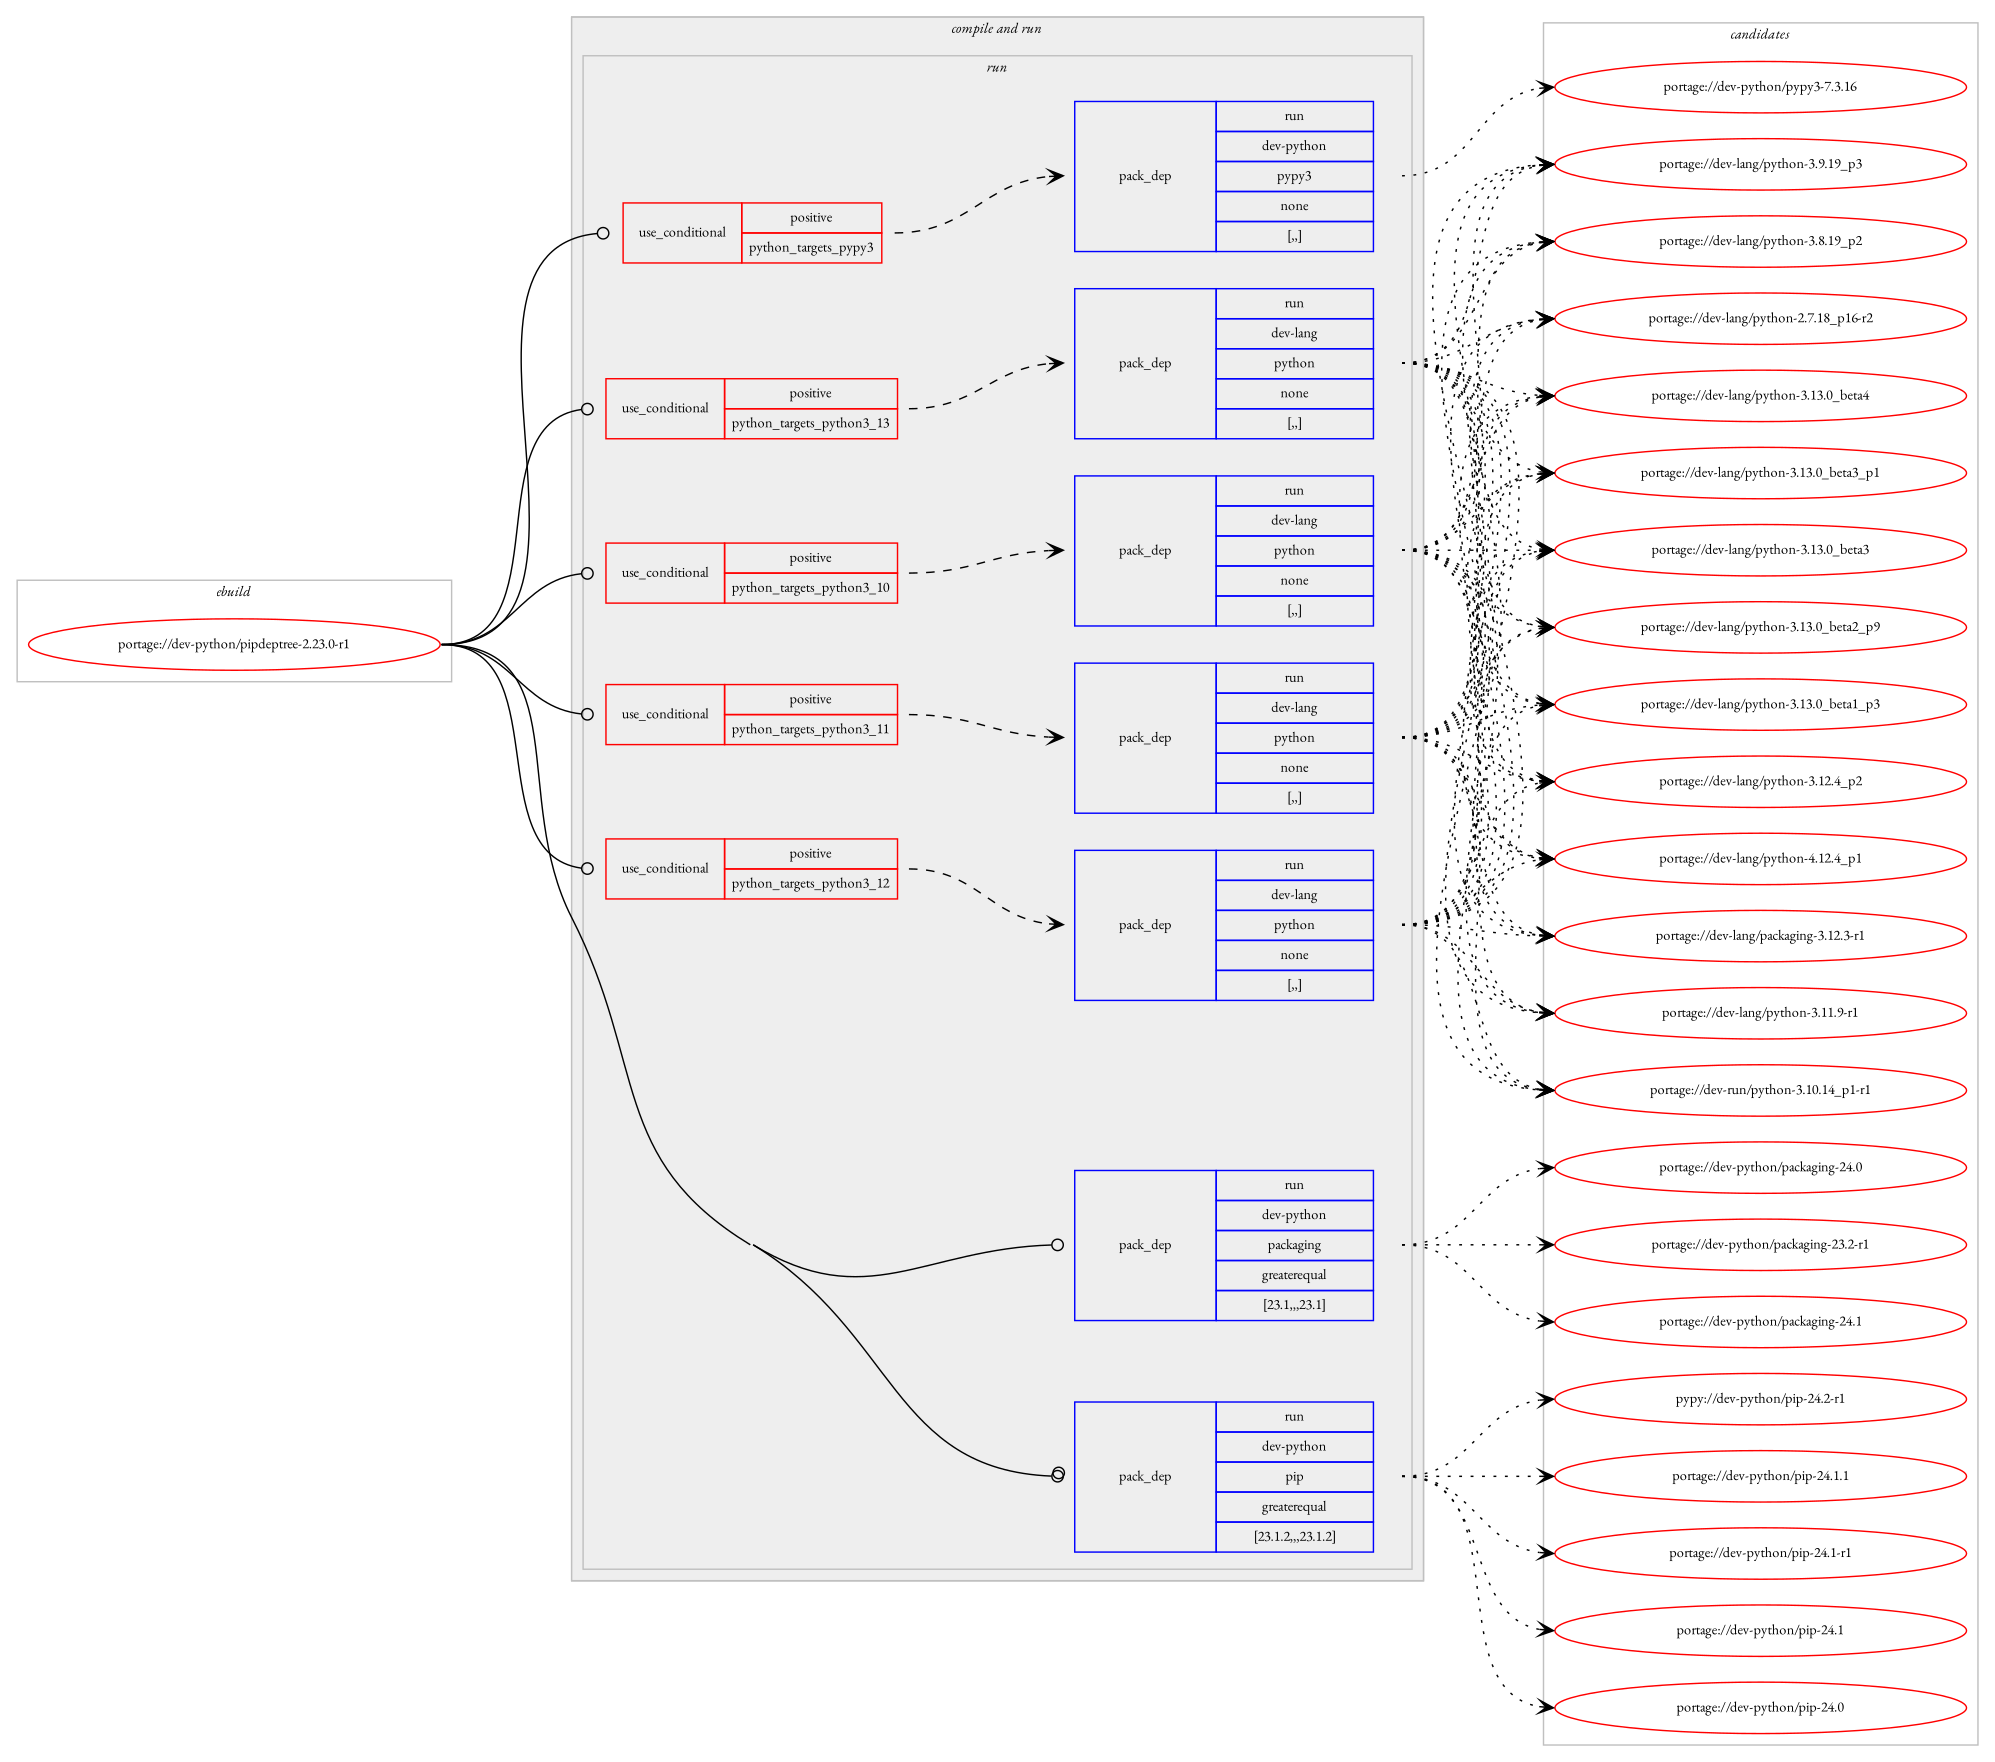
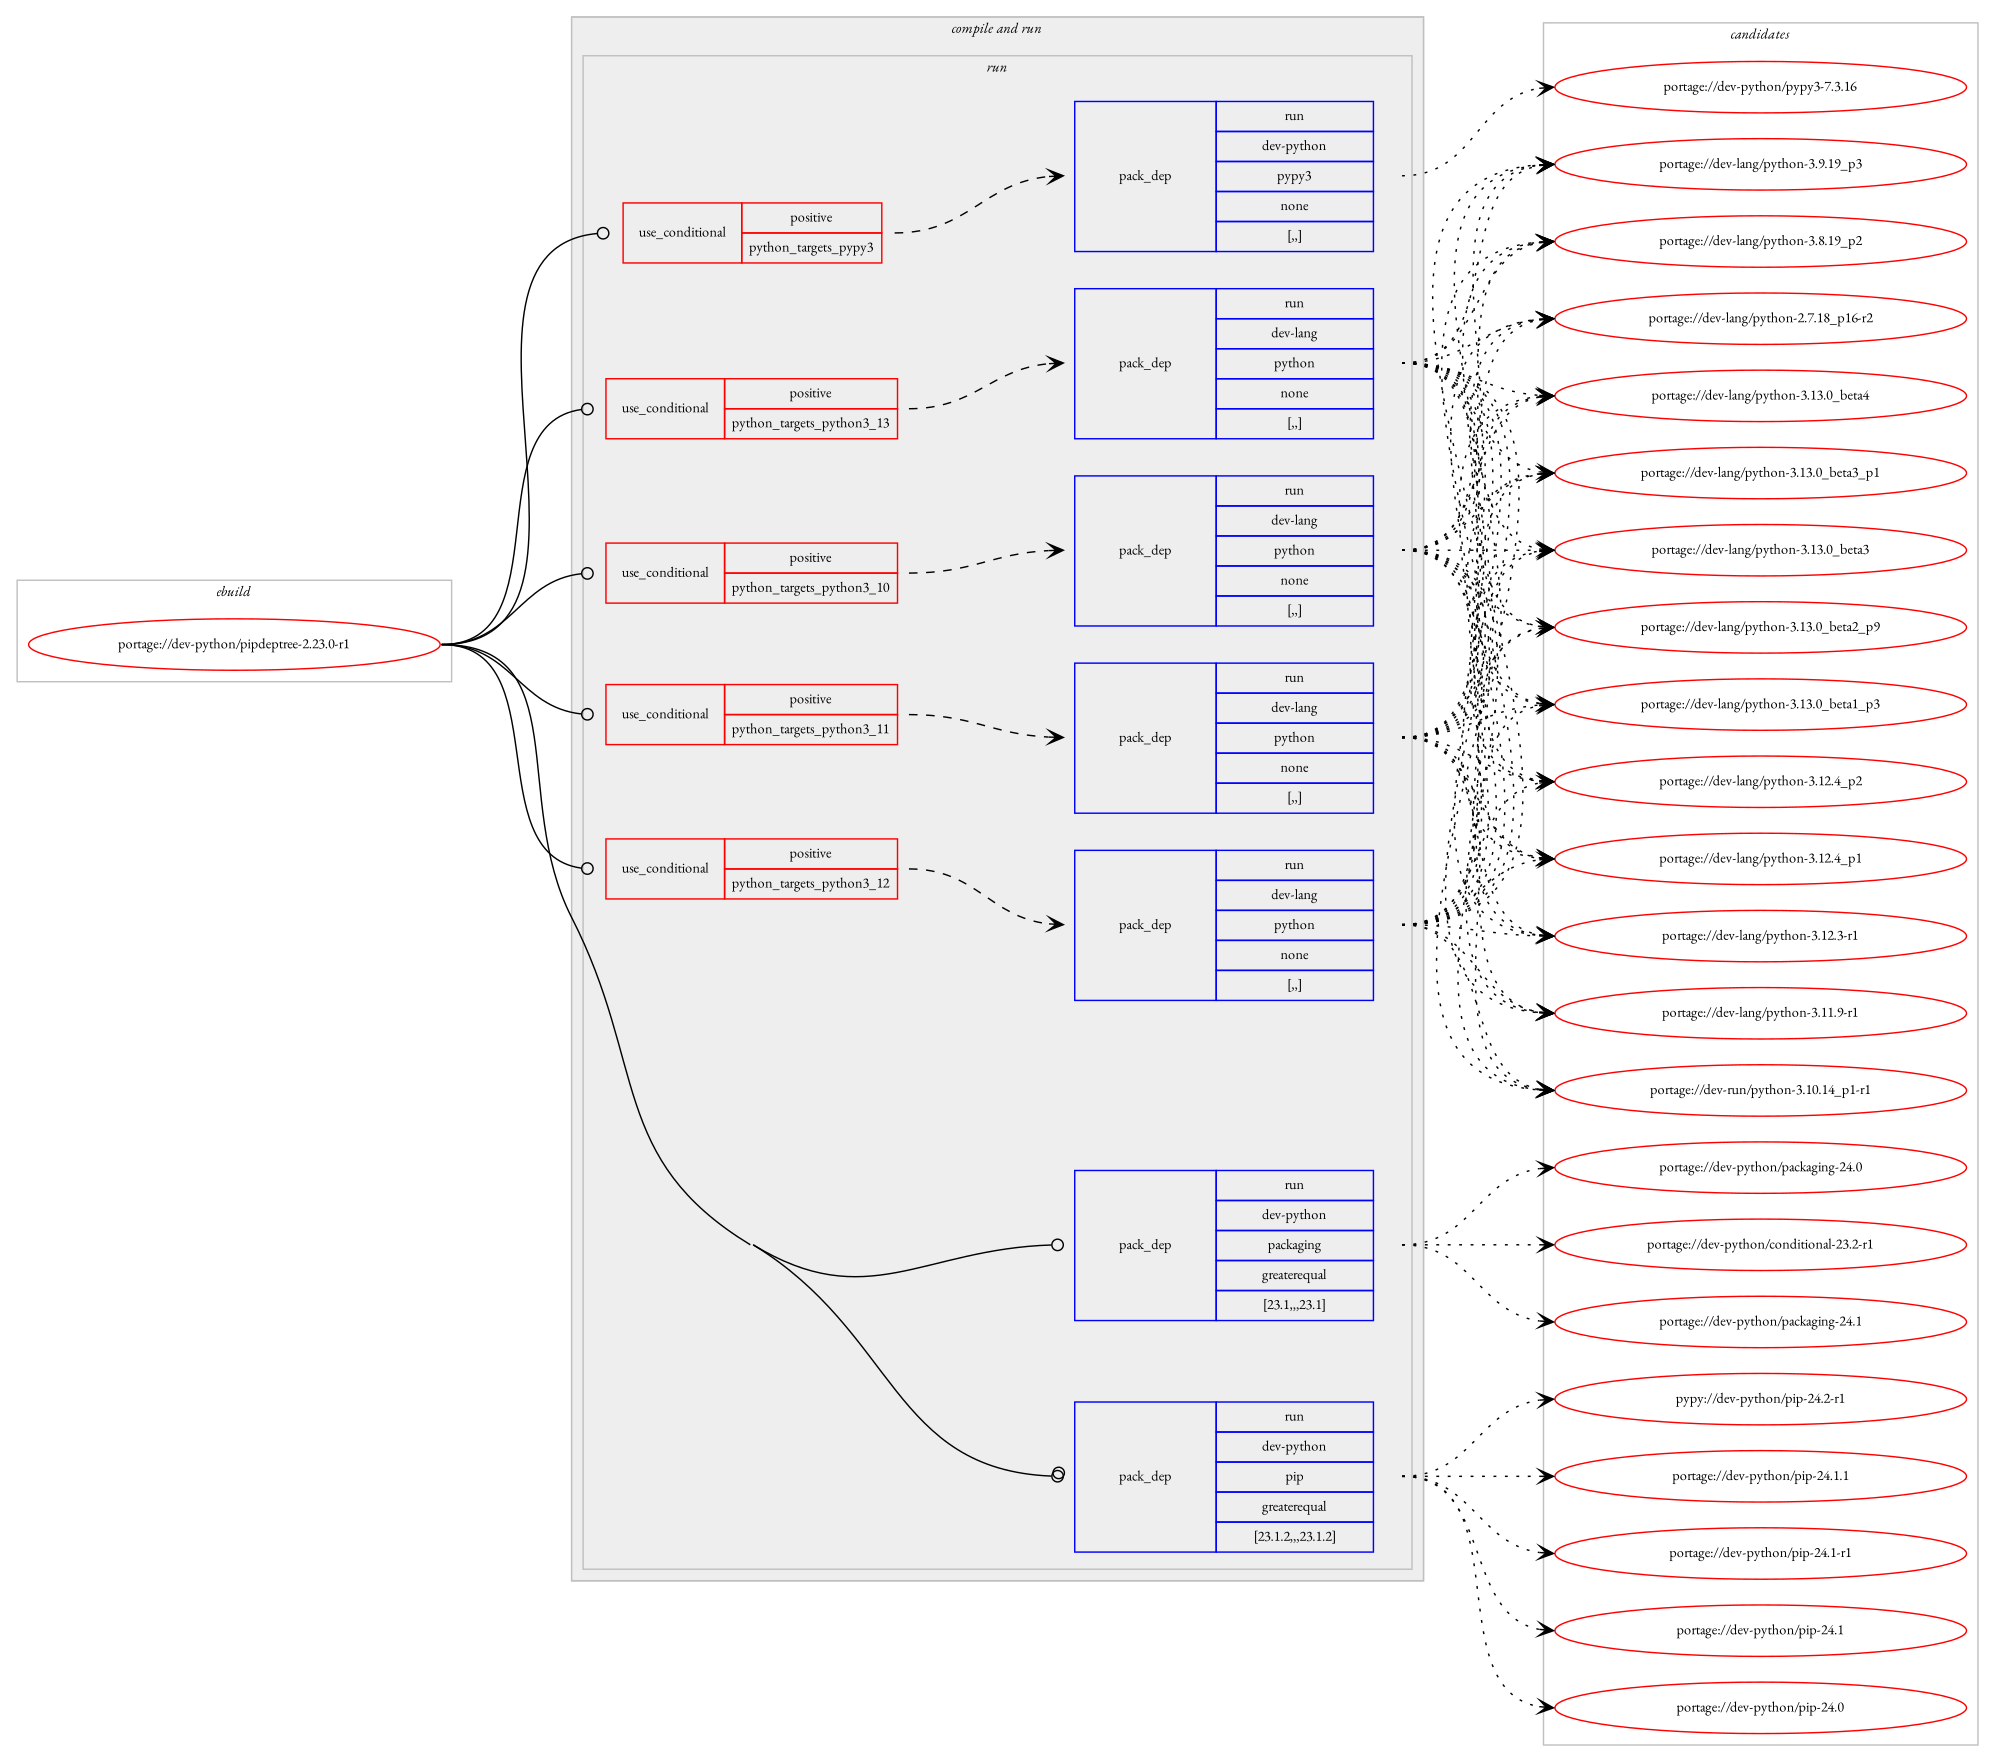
node "portage://dev-lang/python-4.12.4_p1": label "portage://dev-lang/python-4.12.4_p1" -> "portage://dev-lang/python-3.12.4_p1"
node "portage://dev-lang/packaging-3.12.3-r1": label "portage://dev-lang/packaging-3.12.3-r1" -> "portage://dev-lang/python-3.12.3-r1"
node "portage://dev-python/packaging-23.2-r1": label "portage://dev-python/packaging-23.2-r1" -> "portage://dev-python/conditional-23.2-r1"
